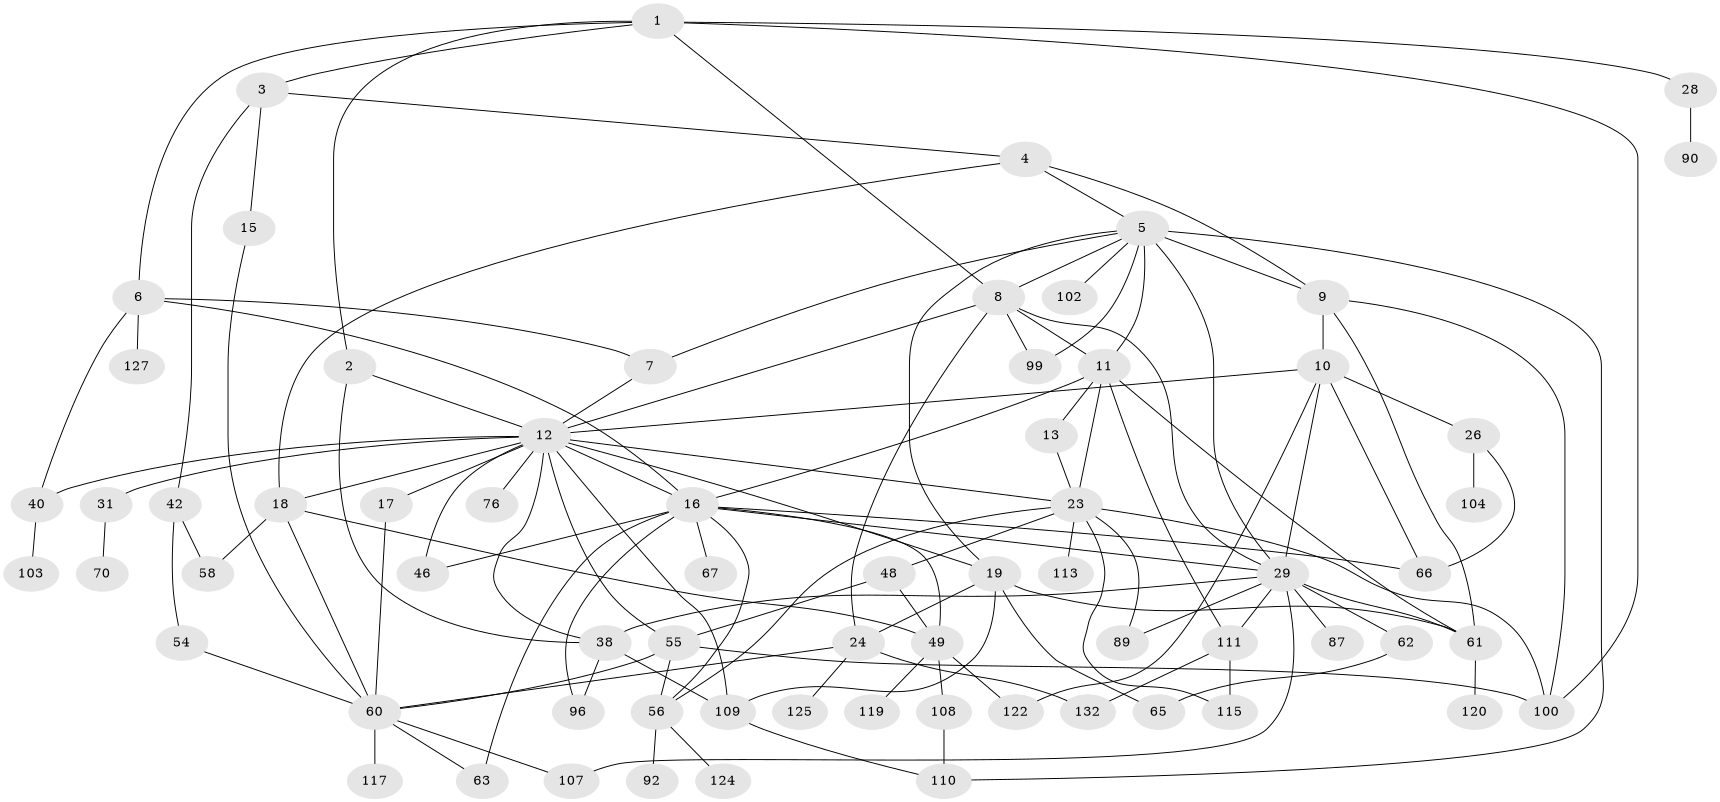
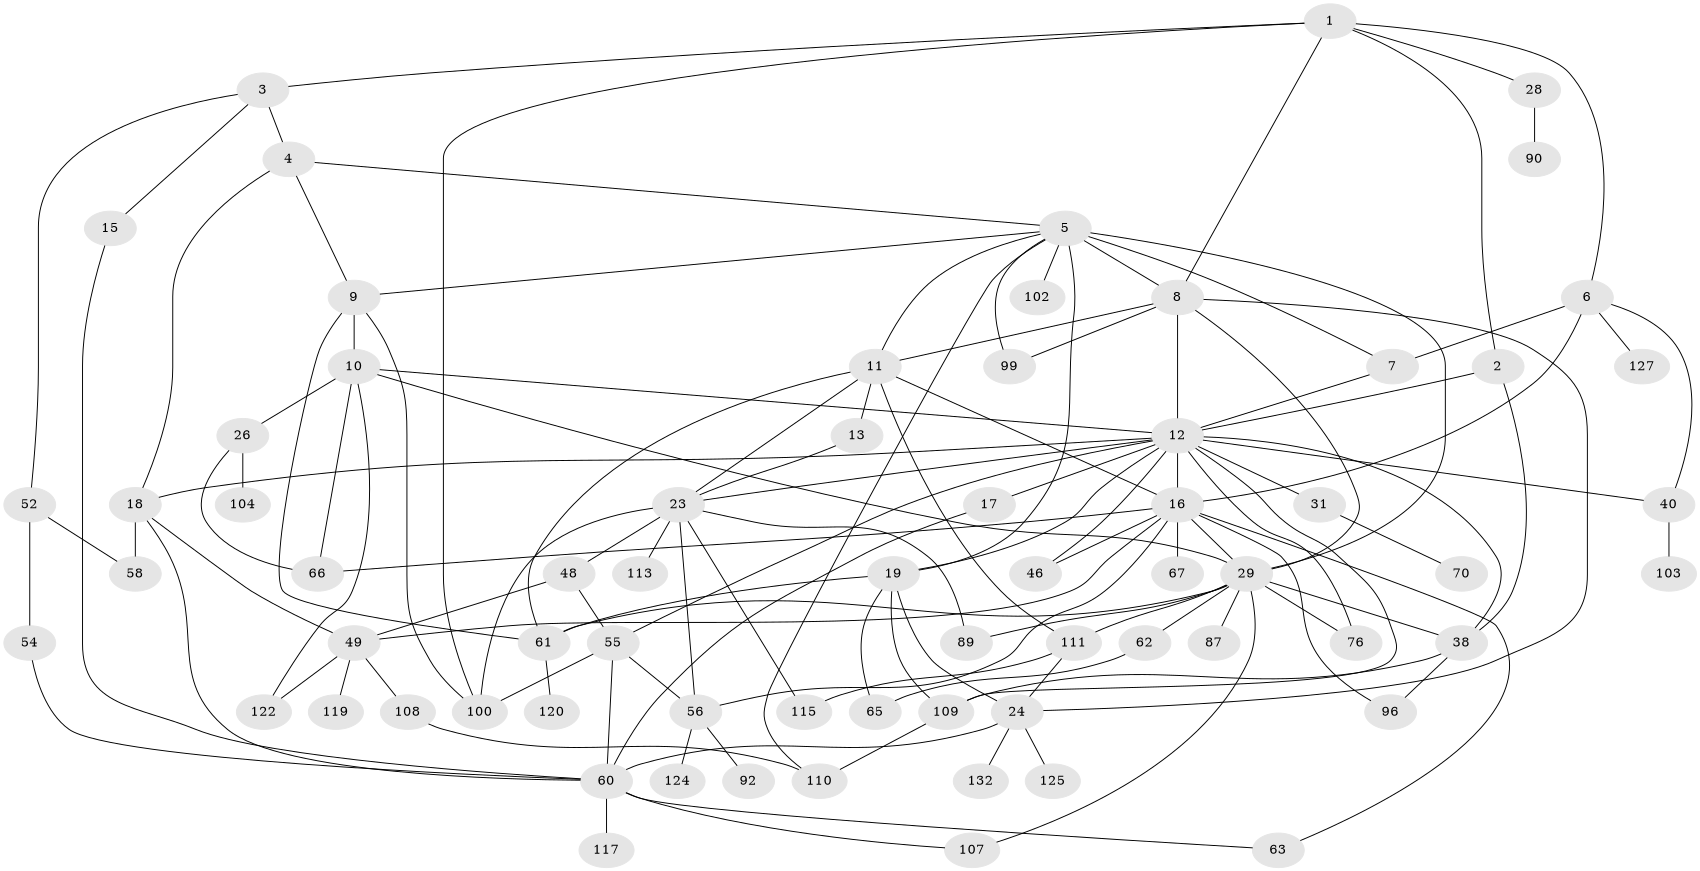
node "42": label "42" -> "52"
edge "29" -- "76": added
edge "111" -- "132": now "111" -- "24"
